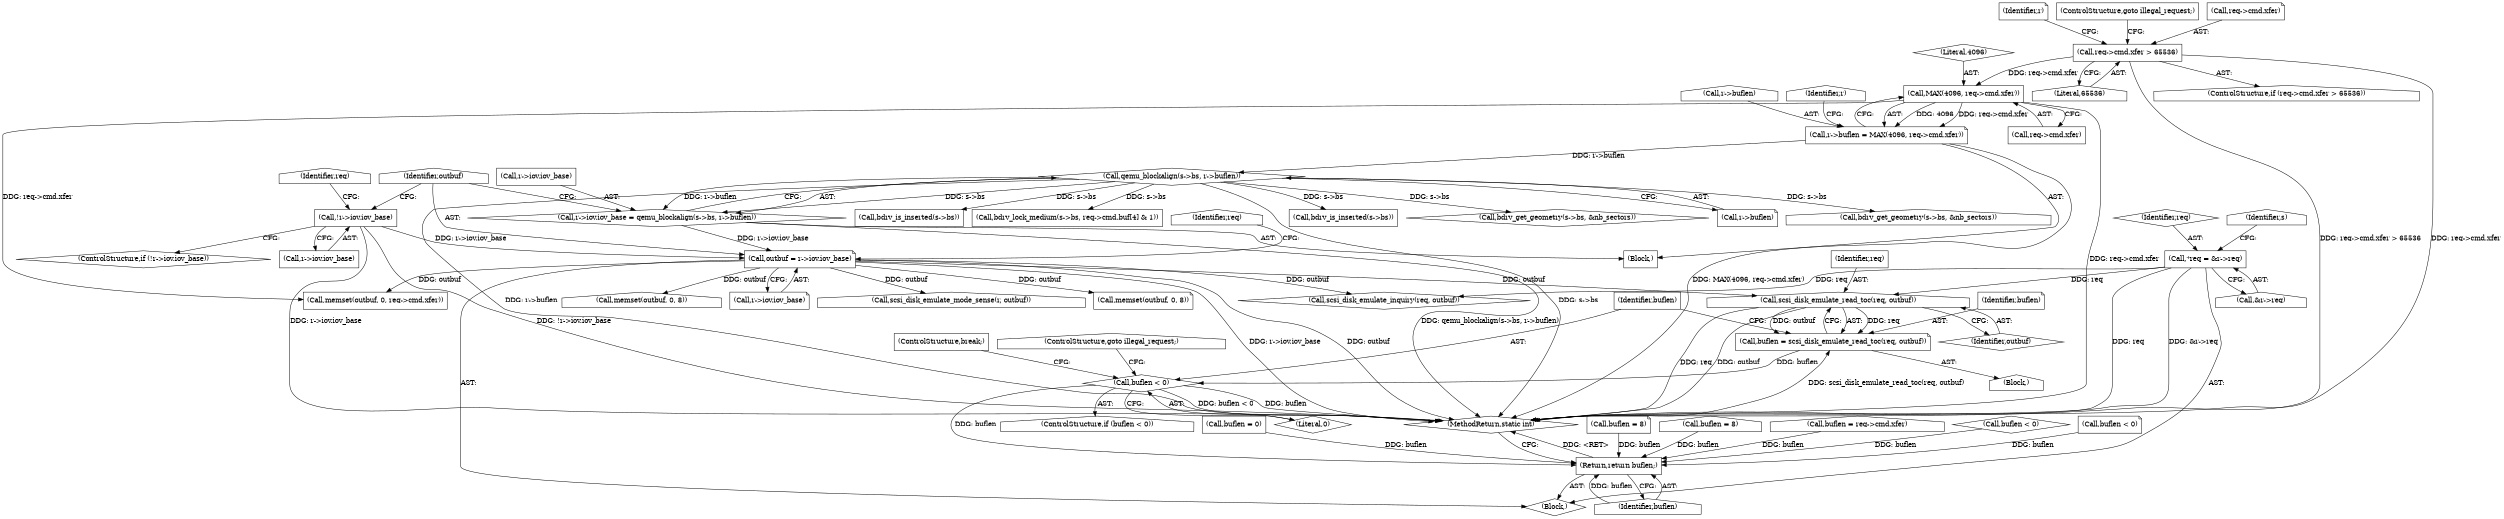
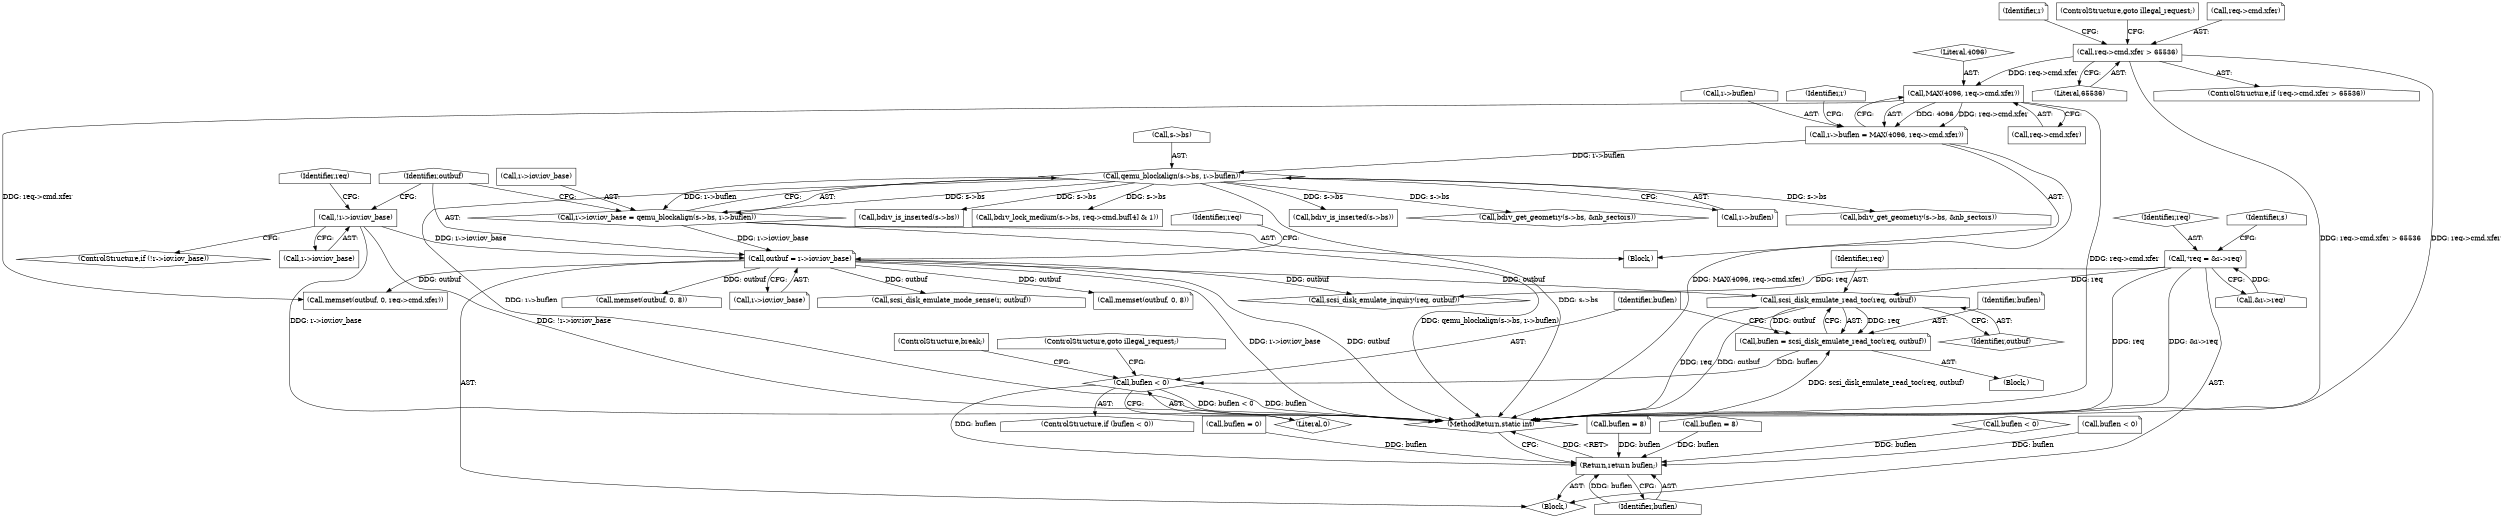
node "(Call,s->bs)": added
edge "(Call,&r->req)" -> "(Call,*req = &r->req)": label "AST: " -> "DDG: "
node "(Call,buflen = req->cmd.xfer)": removed
